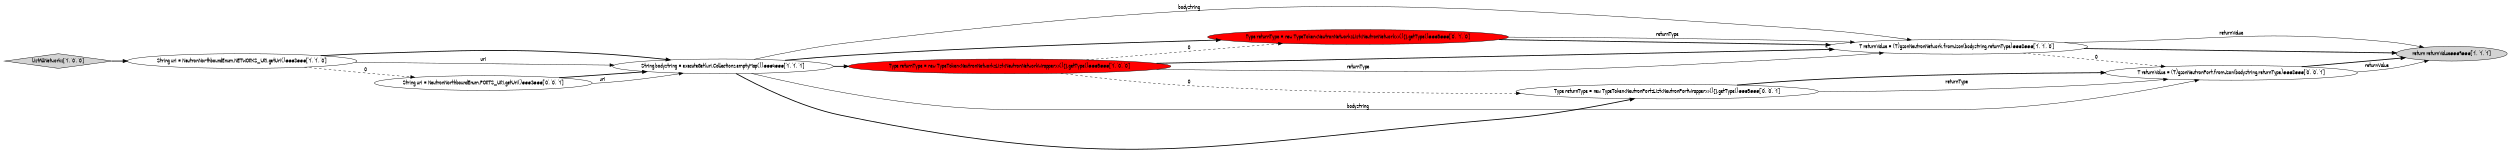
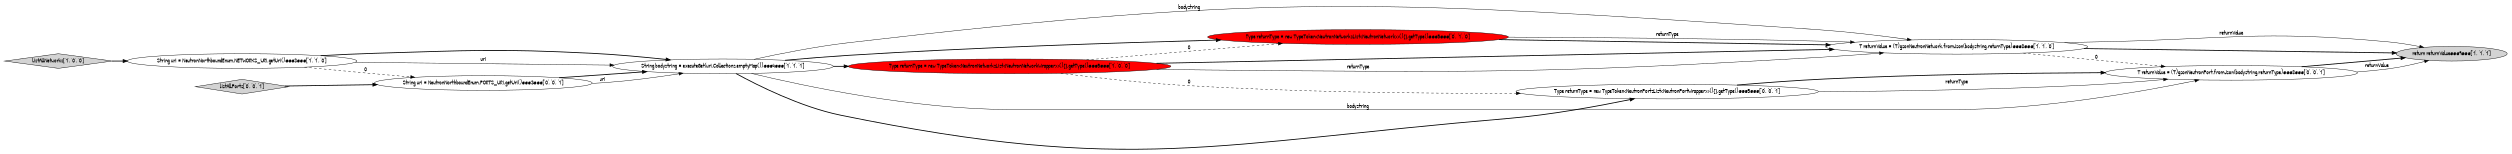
node "listAllPorts['0', '0', '1']": added
